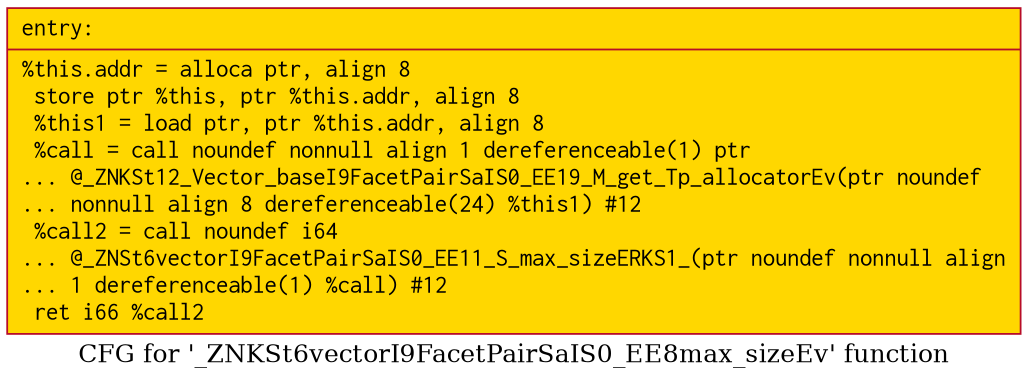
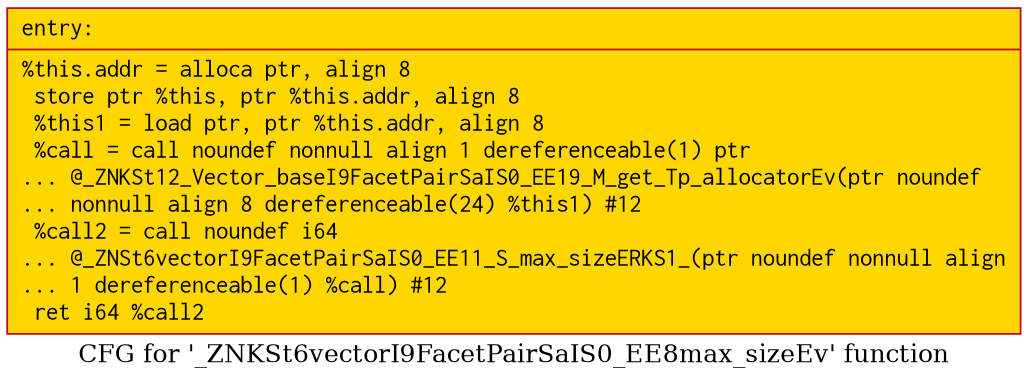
node "entry:": text "ret i66 %call2" -> "ret i64 %call2"
